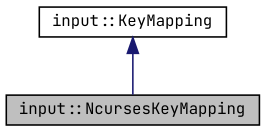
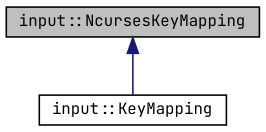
edge "input::NcursesKeyMapping" -> "input::KeyMapping": reversed
